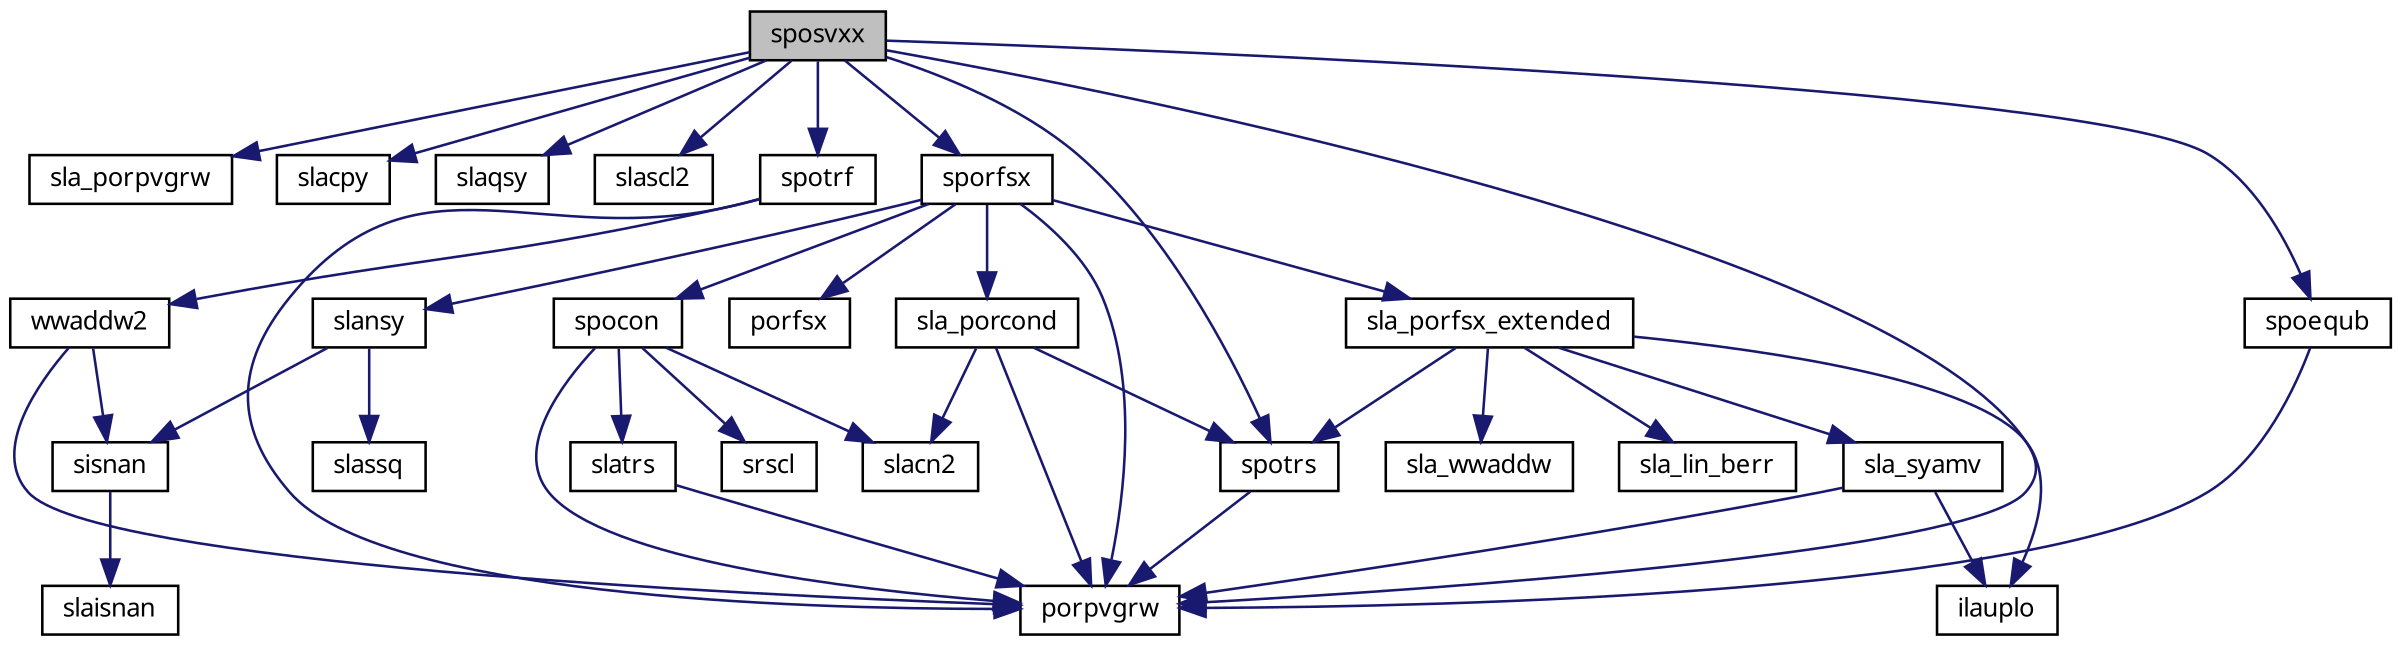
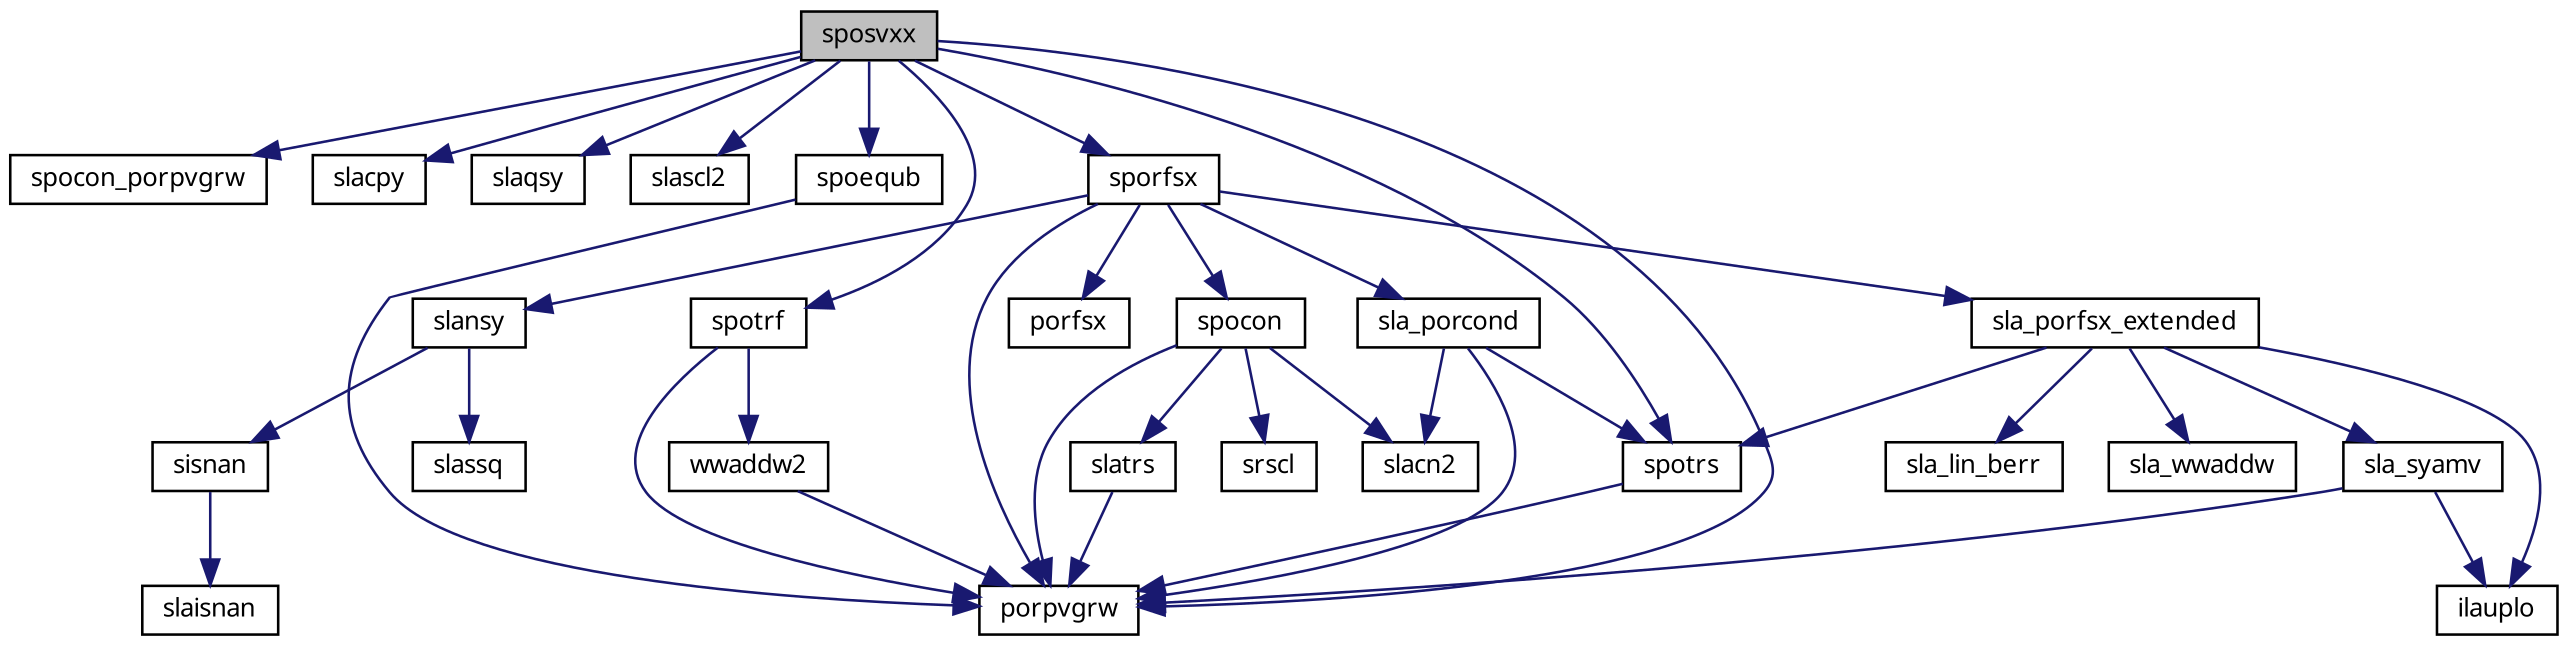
node "sla_porpvgrw": label "sla_porpvgrw" -> "spocon_porpvgrw"
edge "wwaddw2" -> "sisnan": removed
